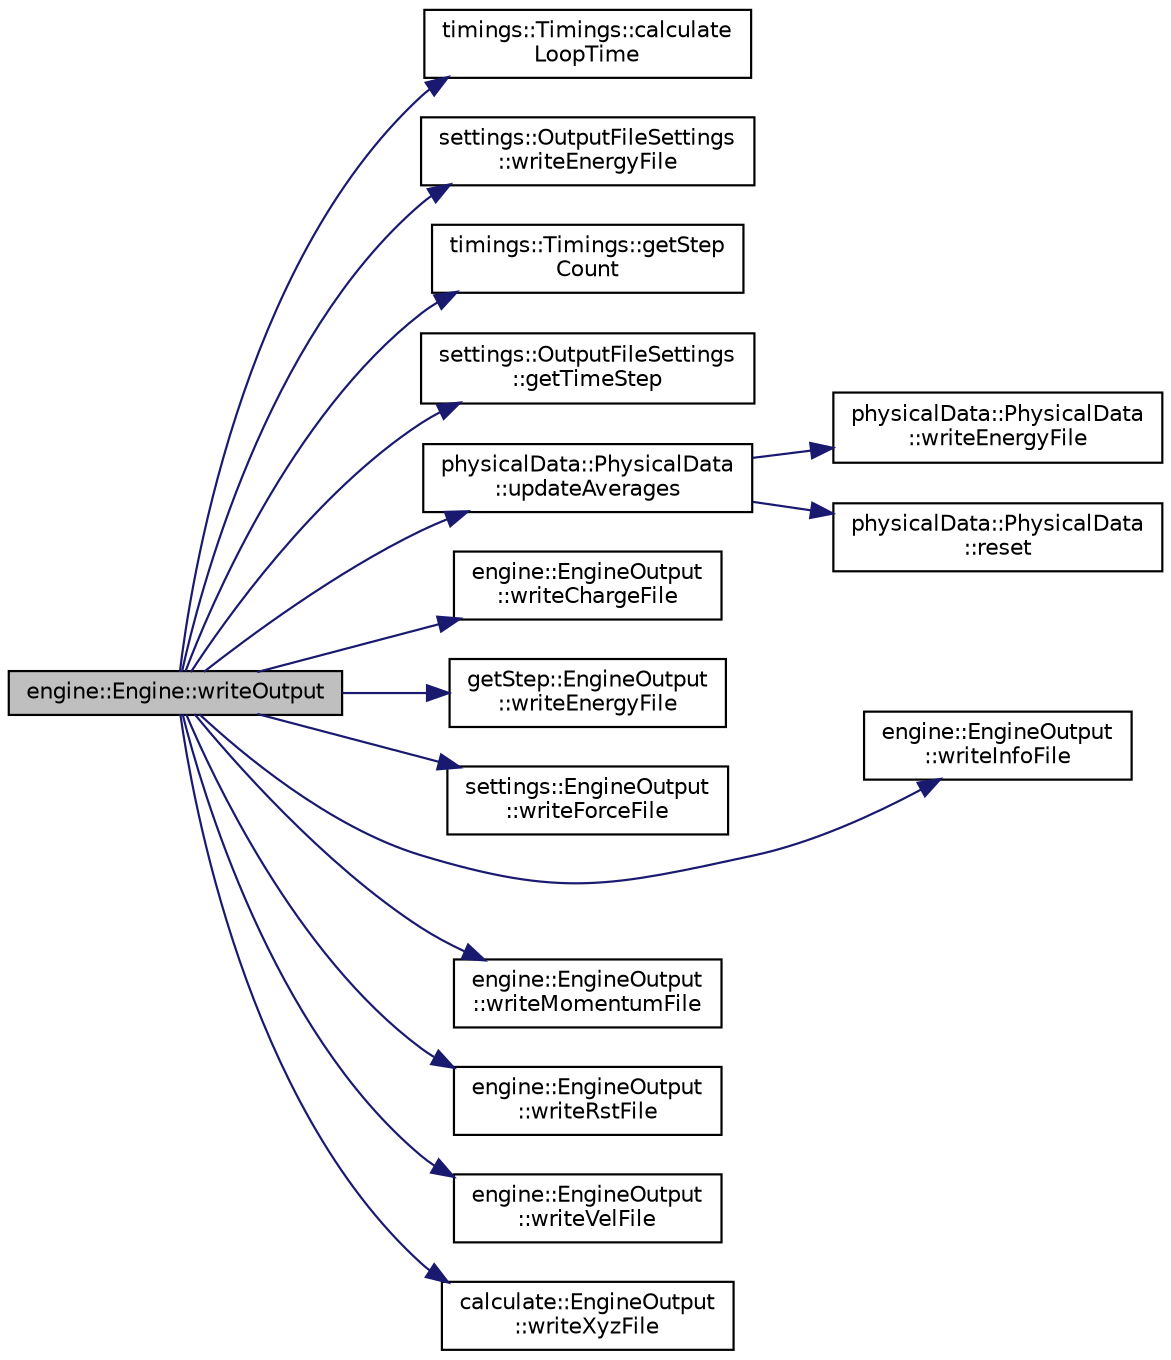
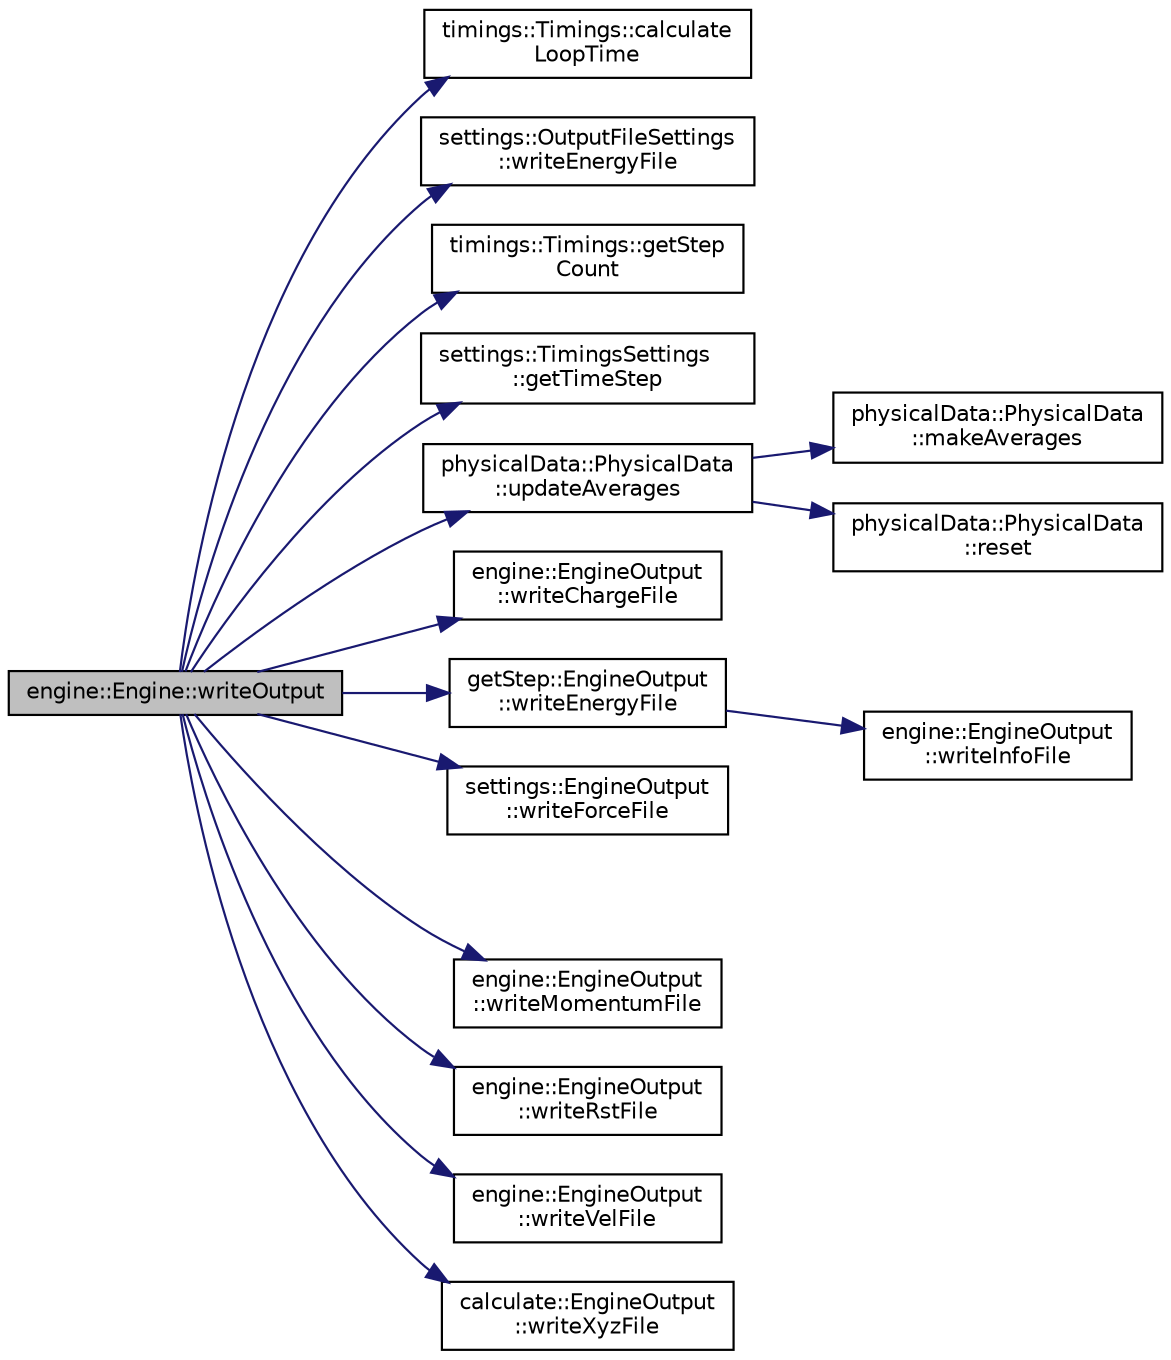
node "settings::OutputFileSettings ::getTimeStep": label "settings::OutputFileSettings ::getTimeStep" -> "settings::TimingsSettings ::getTimeStep"
node "physicalData::PhysicalData ::writeEnergyFile": label "physicalData::PhysicalData ::writeEnergyFile" -> "physicalData::PhysicalData ::makeAverages"
edge "engine::Engine::writeOutput" -> "engine::EngineOutput ::writeInfoFile": now "getStep::EngineOutput ::writeEnergyFile" -> "engine::EngineOutput ::writeInfoFile"
